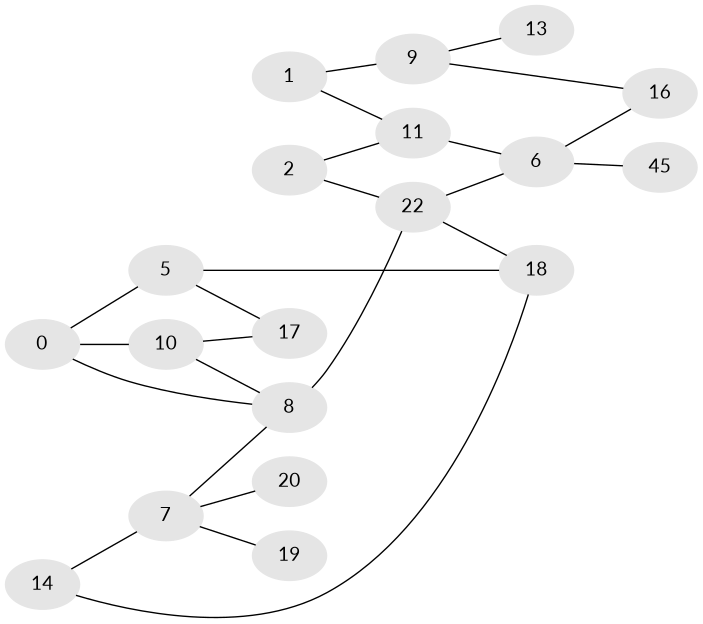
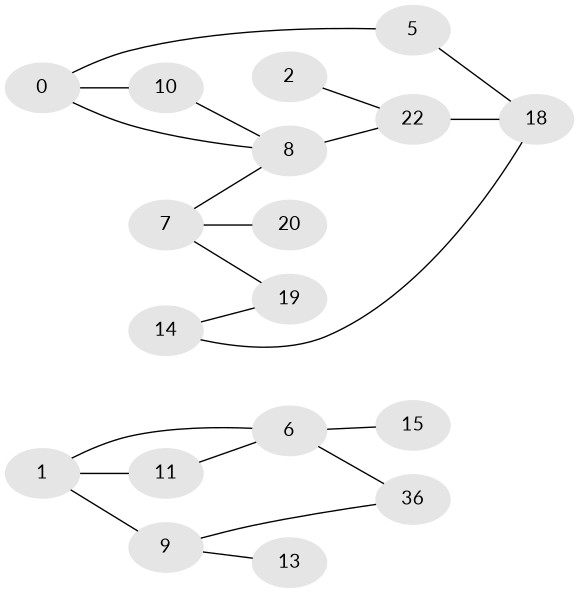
node "16": label "16" -> "36"
edge "11" -- "2": removed
node "45": label "45" -> "15"
edge "6" -- "22": now "6" -- "1"
node "17": removed
edge "7" -- "14": now "19" -- "14"
